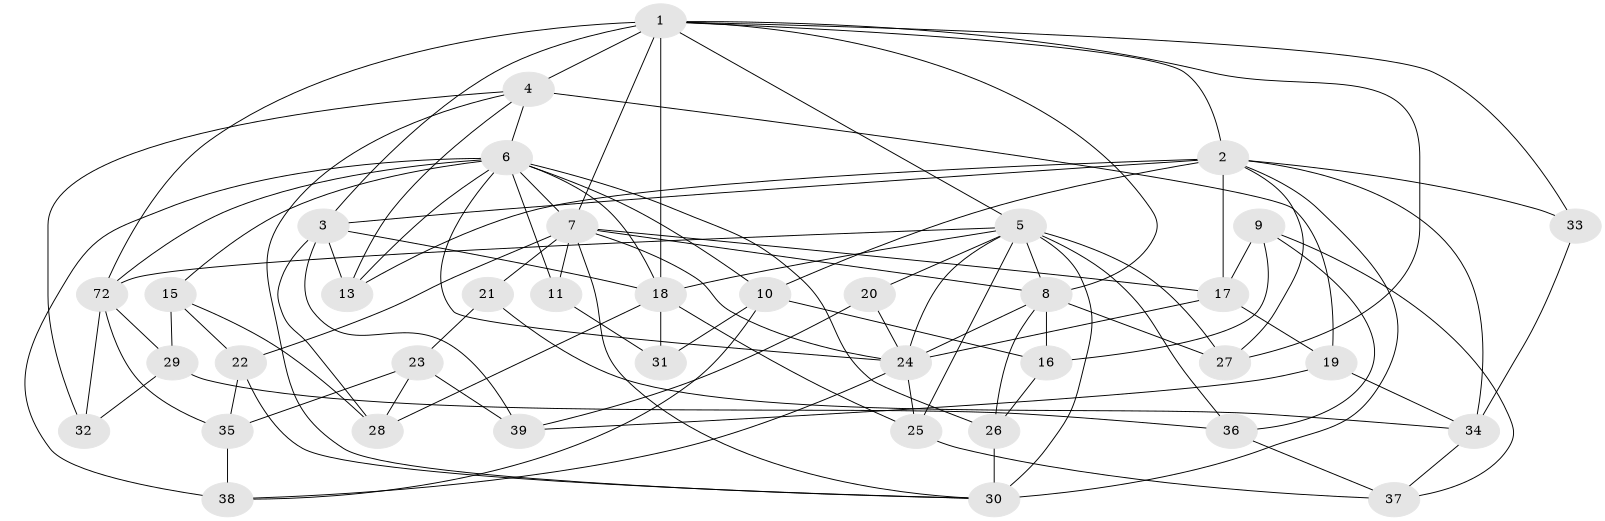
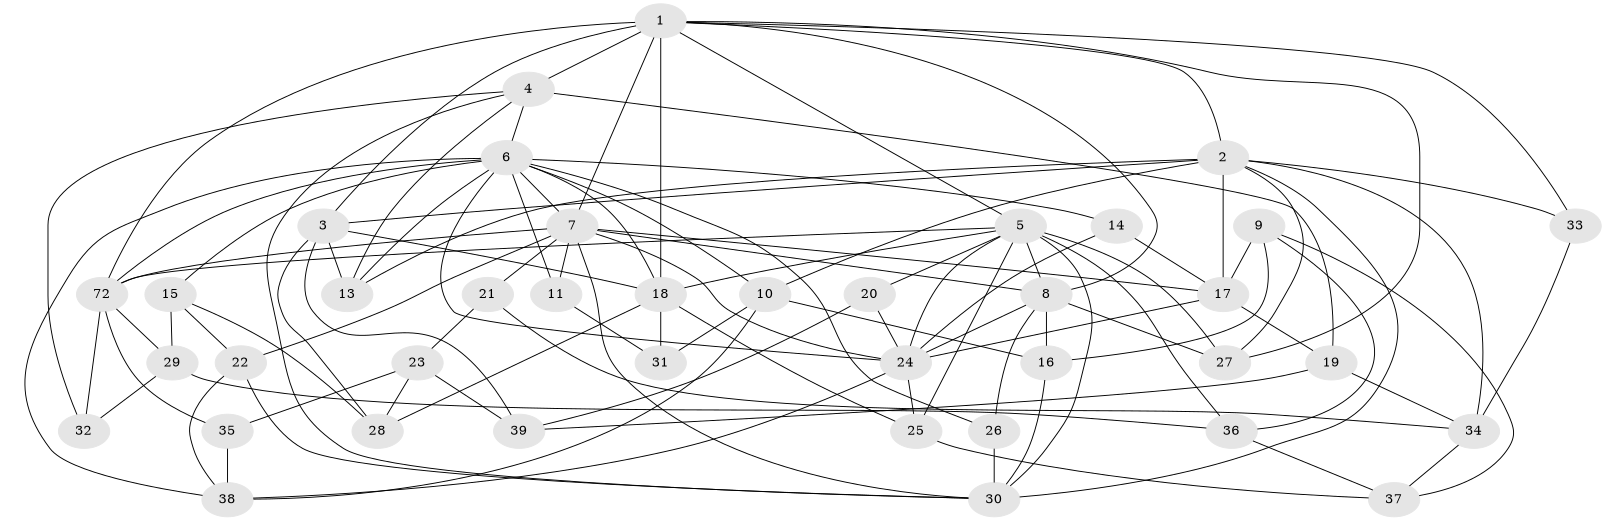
node "14": added
edge "7" -- "72": added
edge "16" -- "26": now "16" -- "30"
edge "22" -- "35": now "22" -- "38"
